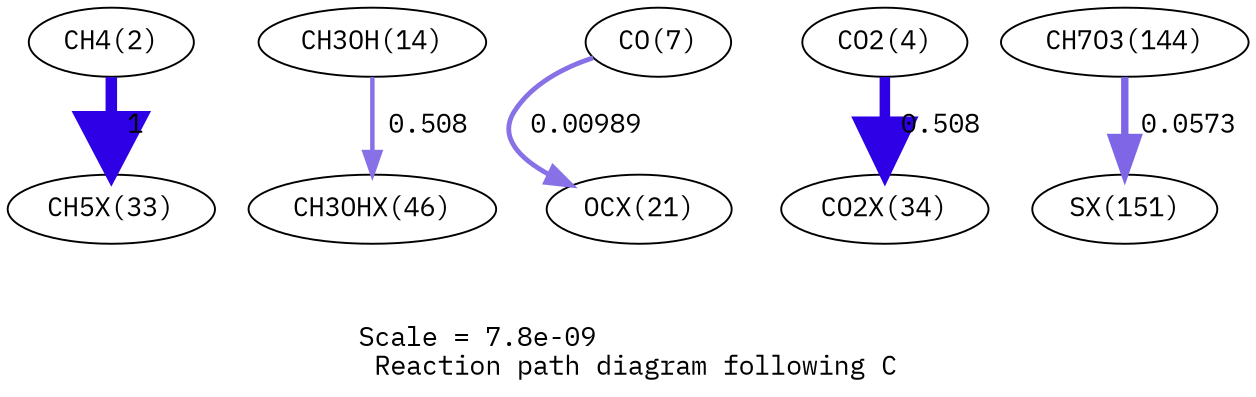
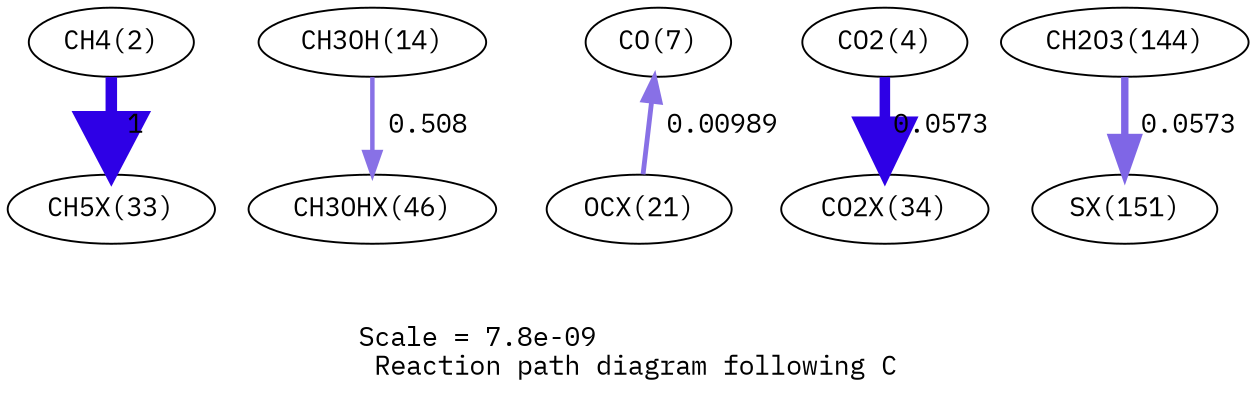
node "CH7O3(144)": label "CH7O3(144)" -> "CH2O3(144)"
edge "CO(7)" -> "OCX(21)": reversed
edge "CO2(4)" -> "CO2X(34)": label " 0.508" -> " 0.0573"
